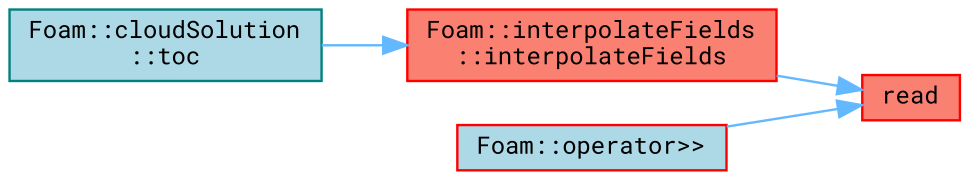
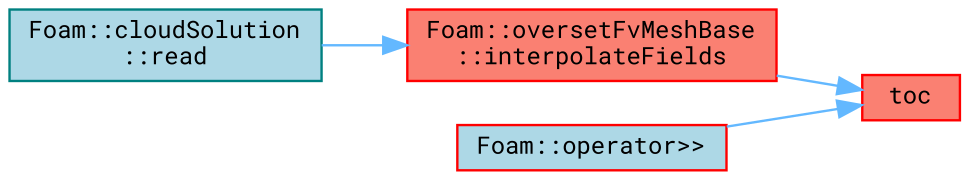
node "Foam::cloudSolution ::toc": label "Foam::cloudSolution ::toc" -> "Foam::cloudSolution ::read"
node "Foam::interpolateFields ::interpolateFields": label "Foam::interpolateFields ::interpolateFields" -> "Foam::oversetFvMeshBase ::interpolateFields"
node "read": label "read" -> "toc"
